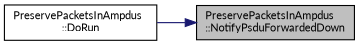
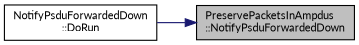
node "PreservePacketsInAmpdus ::DoRun": label "PreservePacketsInAmpdus ::DoRun" -> "NotifyPsduForwardedDown ::DoRun"
